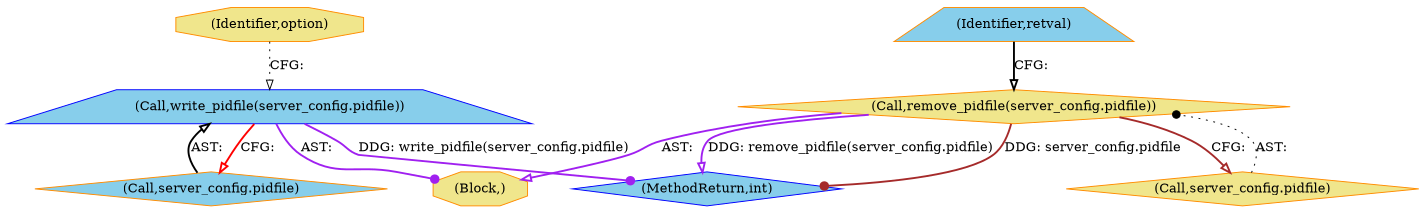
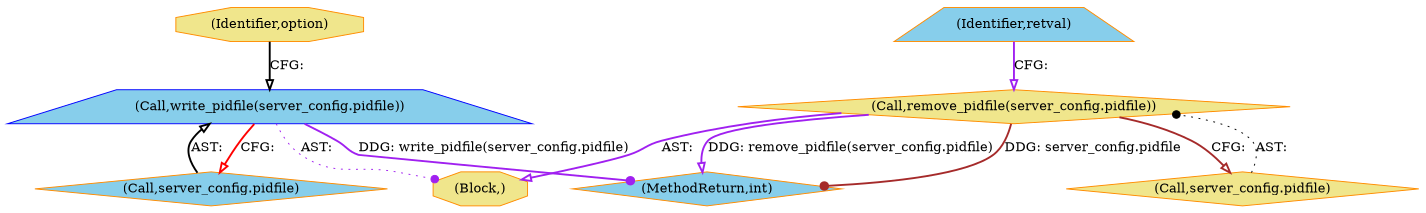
edge "(Identifier,option)" -> "(Call,write_pidfile(server_config.pidfile))": style dotted -> bold
edge "(Identifier,retval)" -> "(Call,remove_pidfile(server_config.pidfile))": color black -> purple
edge "(Call,write_pidfile(server_config.pidfile))" -> "(Block,)": style bold -> dotted
node "(MethodReturn,int)": color blue -> darkorange
